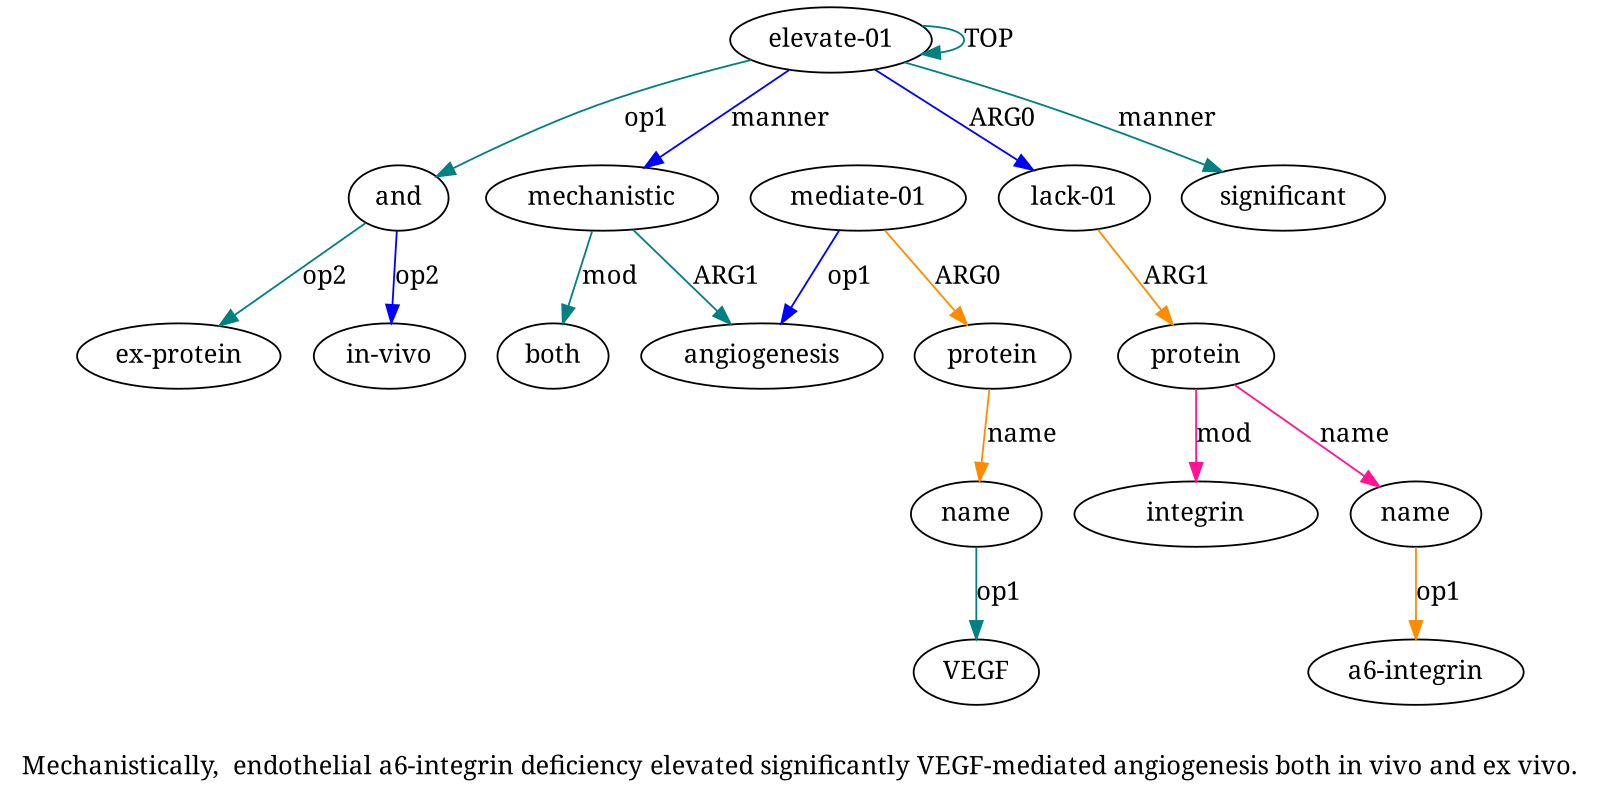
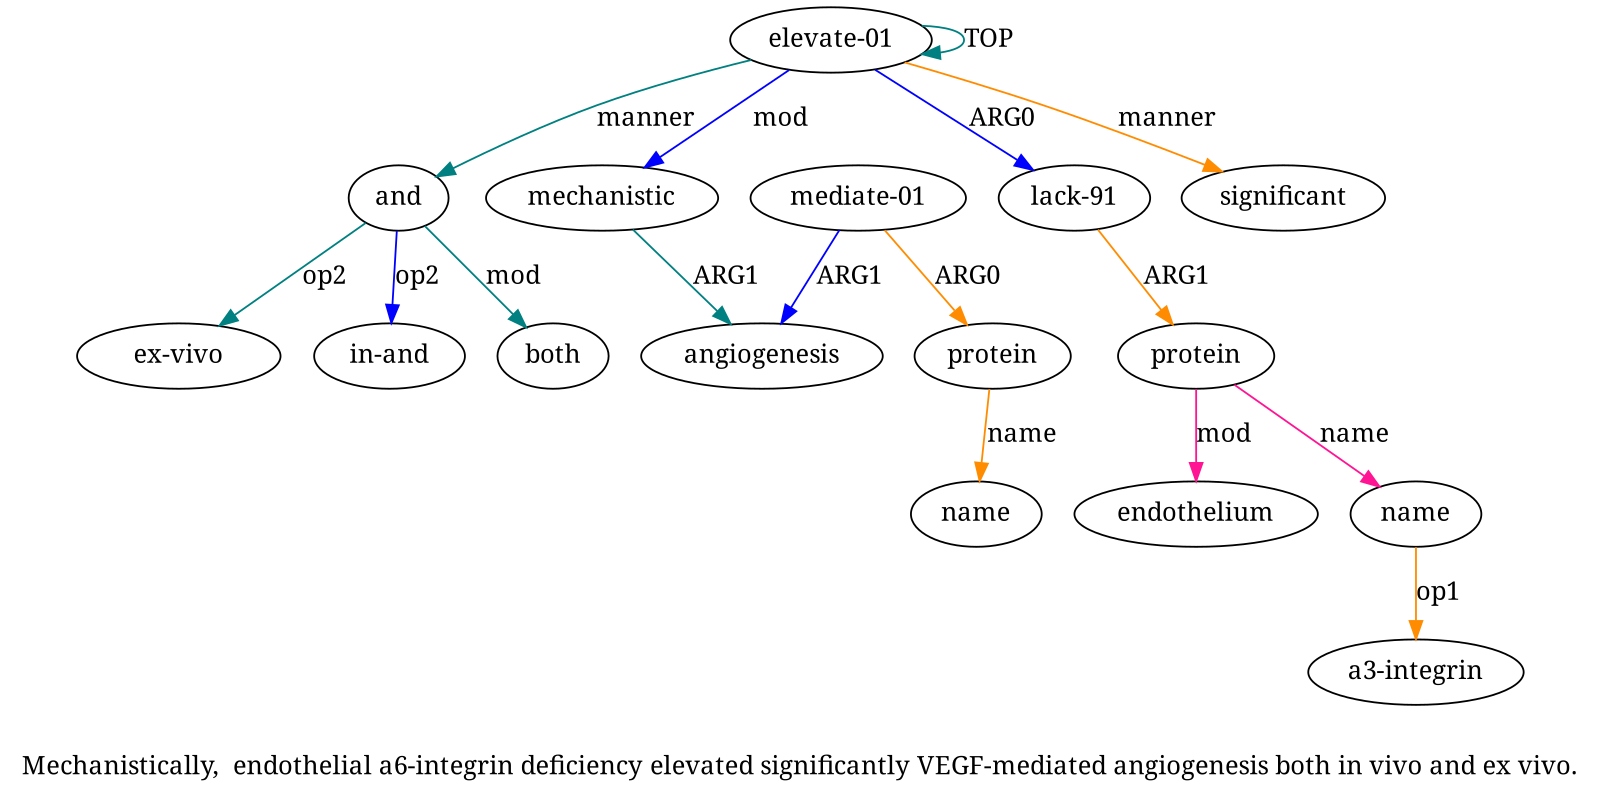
edge "elevate-01" -> "significant": color teal -> darkorange
edge "elevate-01" -> "and": label "op1" -> "manner"
edge "elevate-01" -> "mechanistic": label "manner" -> "mod"
node "lack-01": label "lack-01" -> "lack-91"
edge "mechanistic" -> "both": now "and" -> "both"
edge "mediate-01" -> "angiogenesis": label "op1" -> "ARG1"
node "ex-protein": label "ex-protein" -> "ex-vivo"
node "in-vivo": label "in-vivo" -> "in-and"
node "integrin": label "integrin" -> "endothelium"
node "VEGF": removed
node "a6-integrin": label "a6-integrin" -> "a3-integrin"
